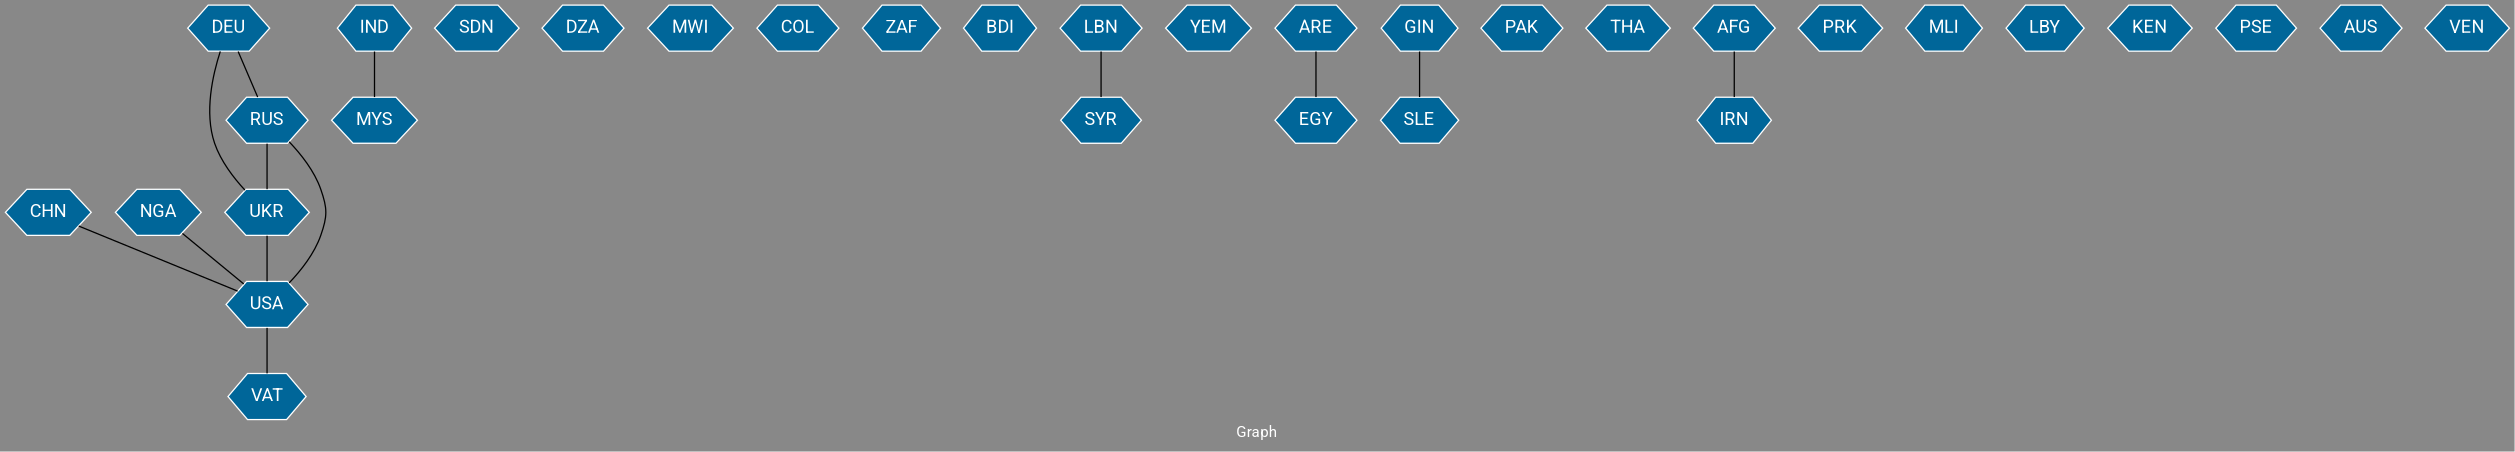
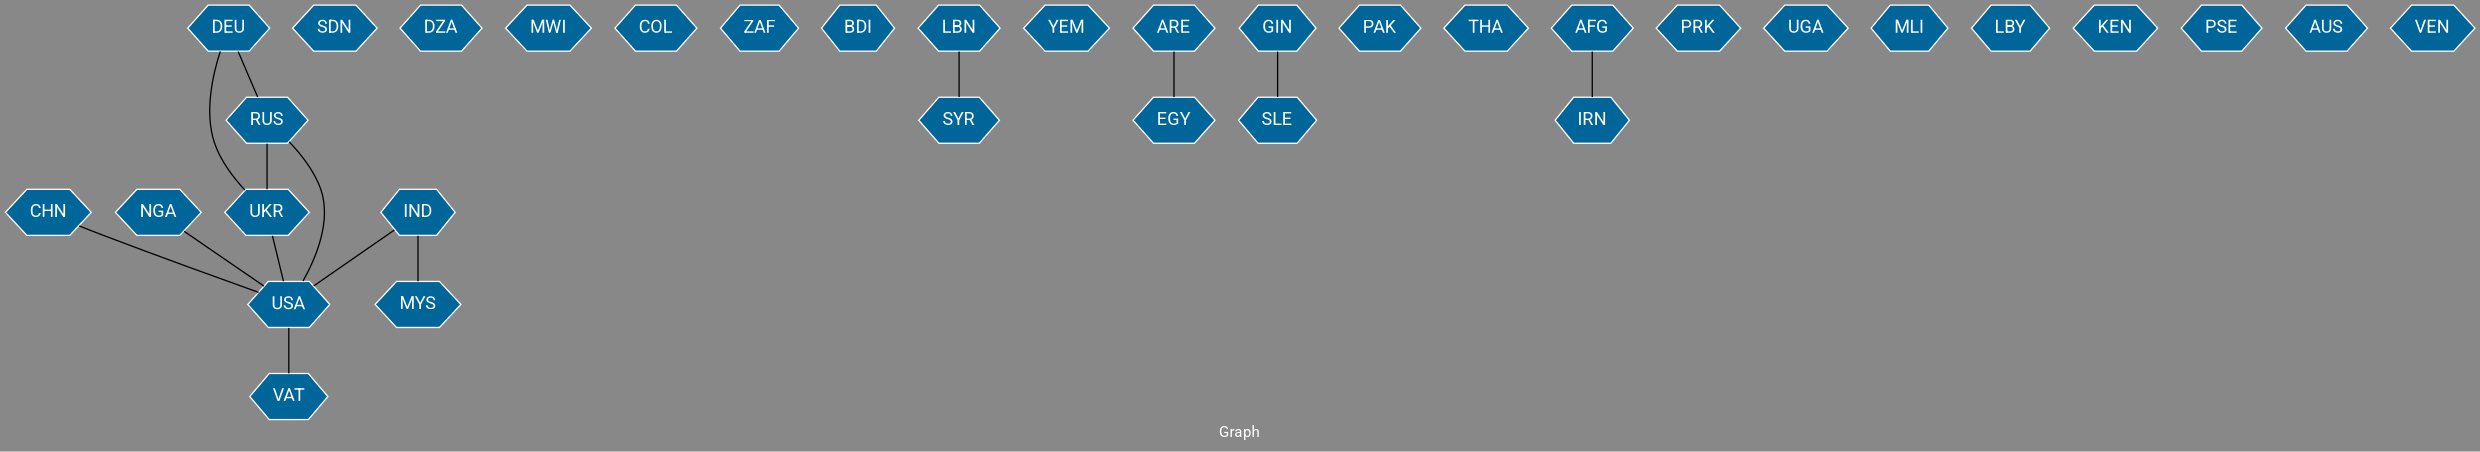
node "UGA": added
edge "IND" -- "USA": added
